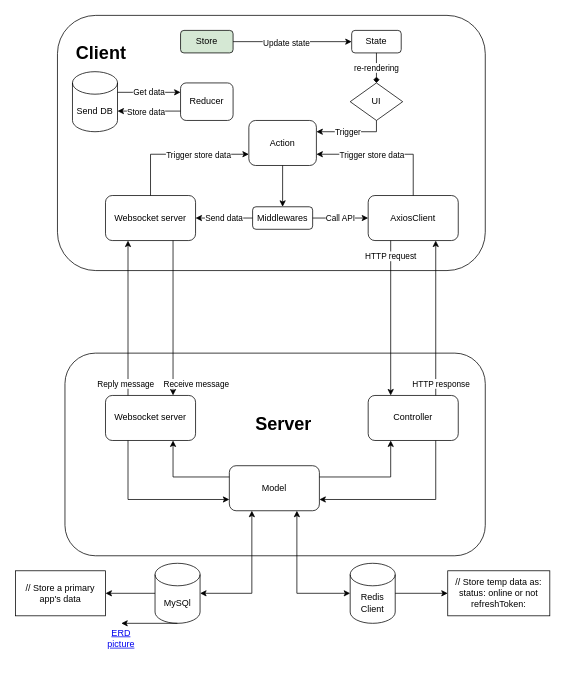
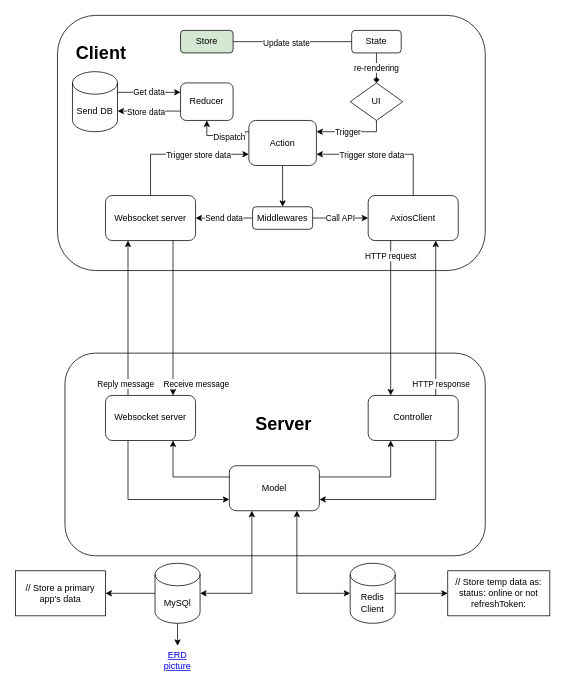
edge "Store" -> "State": arrowhead classic -> none
edge "Action" -> "Reducer": added, label "Dispatch"
node "ERD picture": moved (121, 638) -> (177, 660)
